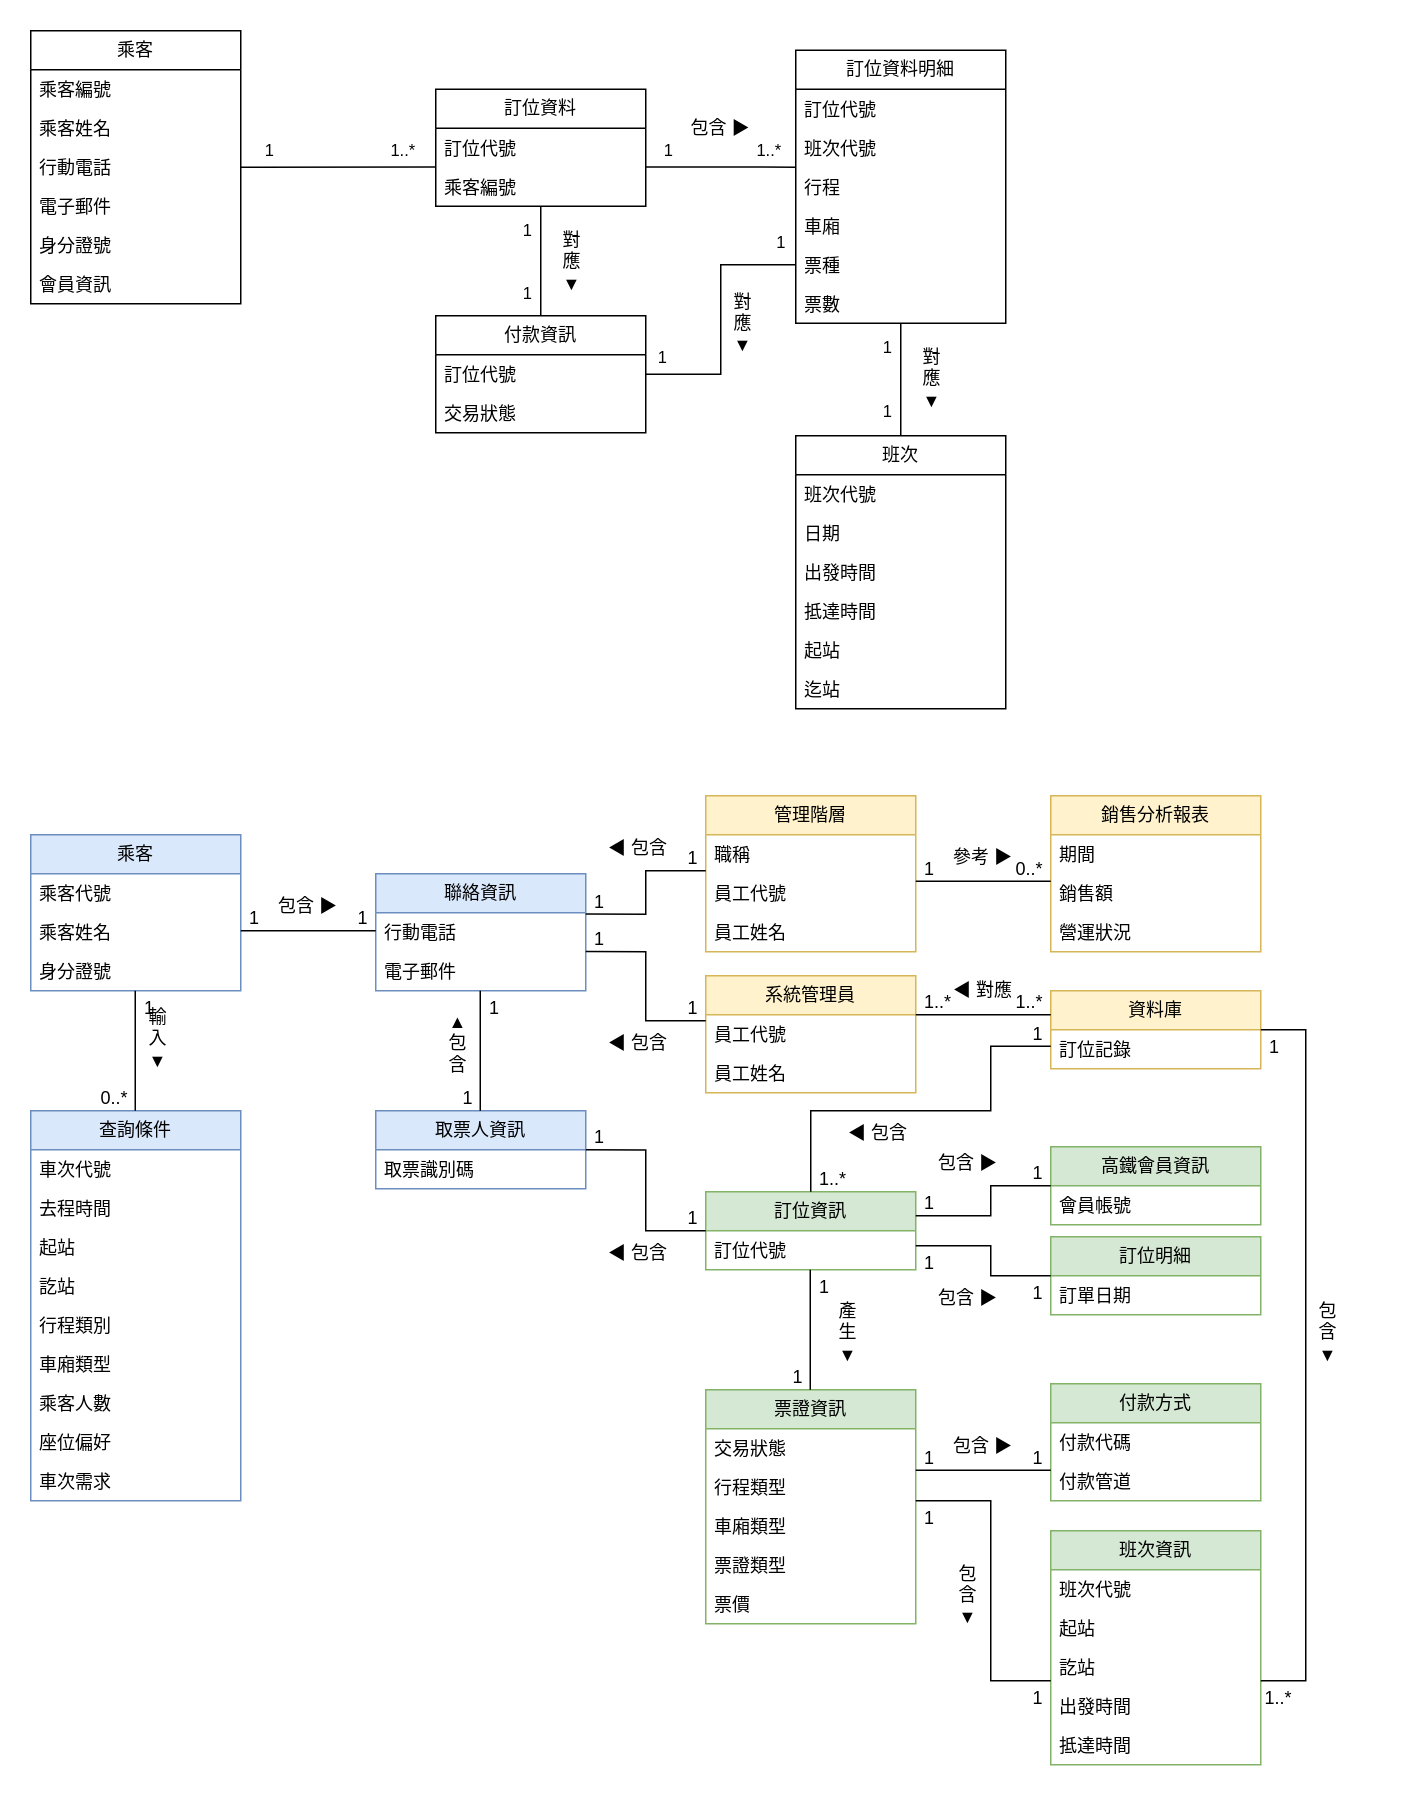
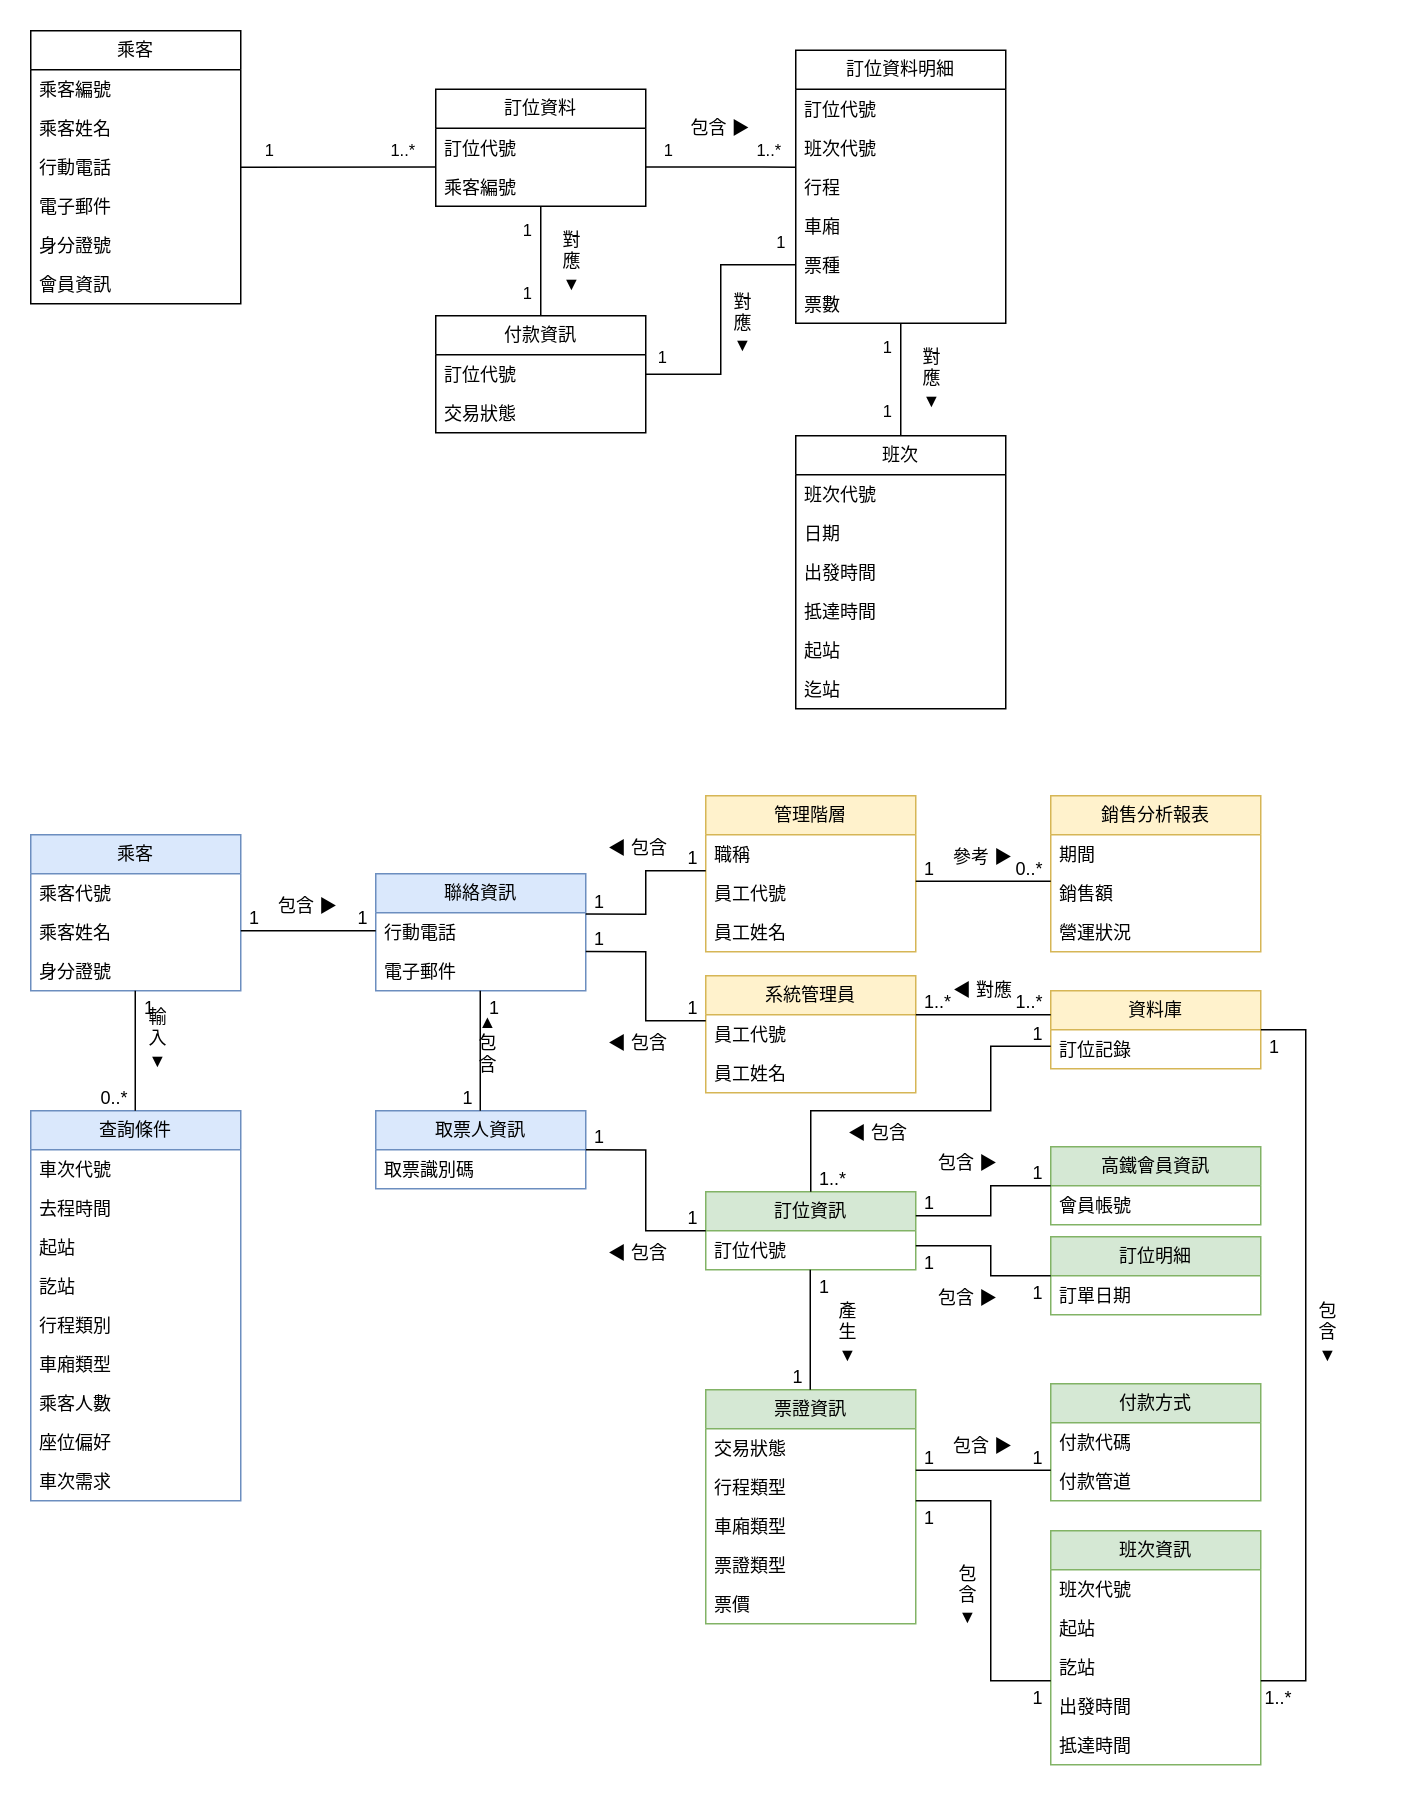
node "▲ 包 含": moved (458, 1043) -> (488, 1043)
